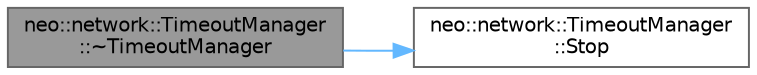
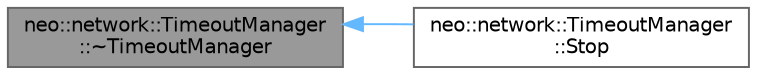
edge "neo::network::TimeoutManager ::~TimeoutManager" -> "neo::network::TimeoutManager ::Stop": reversed
